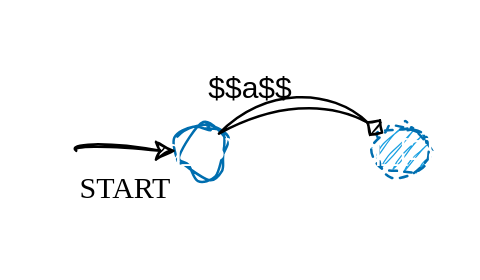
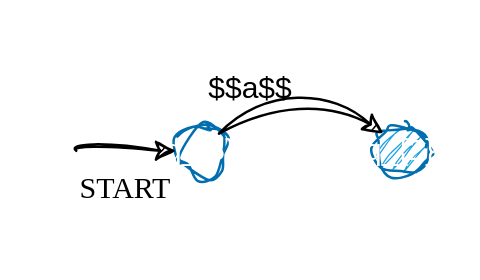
edge "$$q_{8}$$" -> "$$q_{2}$$": arrowhead diamond -> classic
node "$$q_{2}$$": style dashed -> solid
